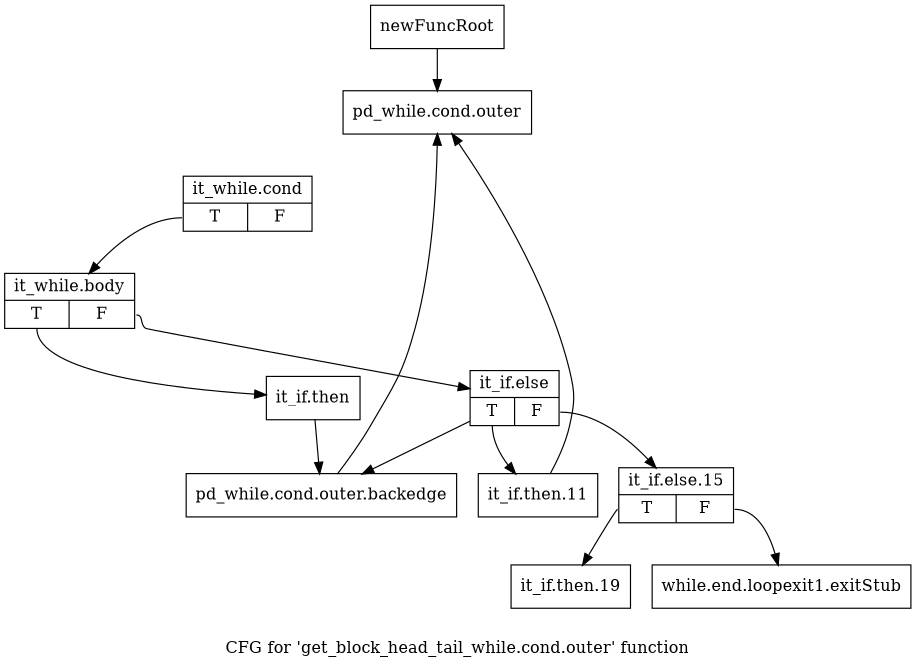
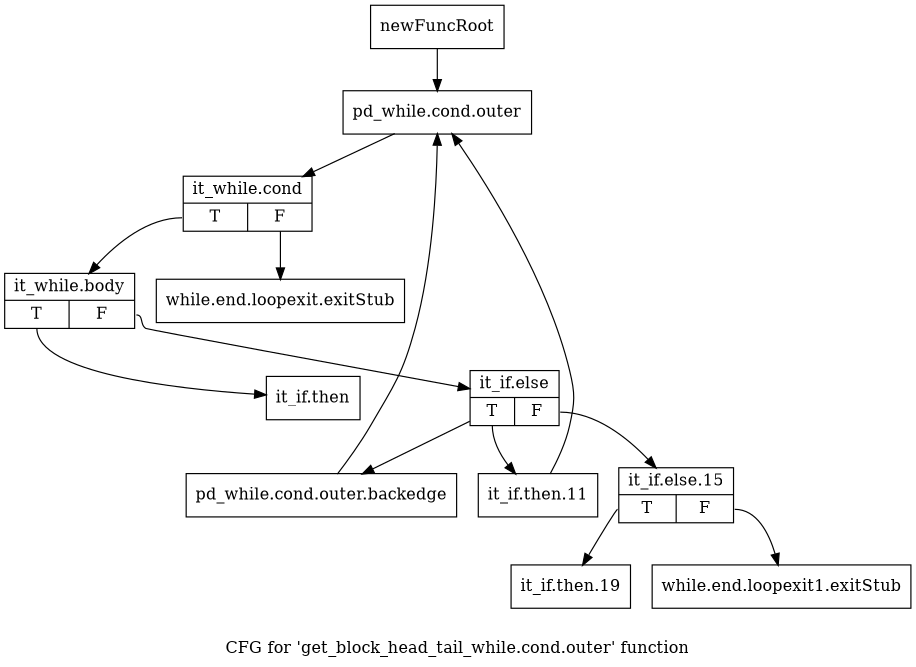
edge "pd_while.cond.outer" -> "it_while.cond": added
node "while.end.loopexit.exitStub": added
edge "it_if.then" -> "pd_while.cond.outer.backedge": removed
